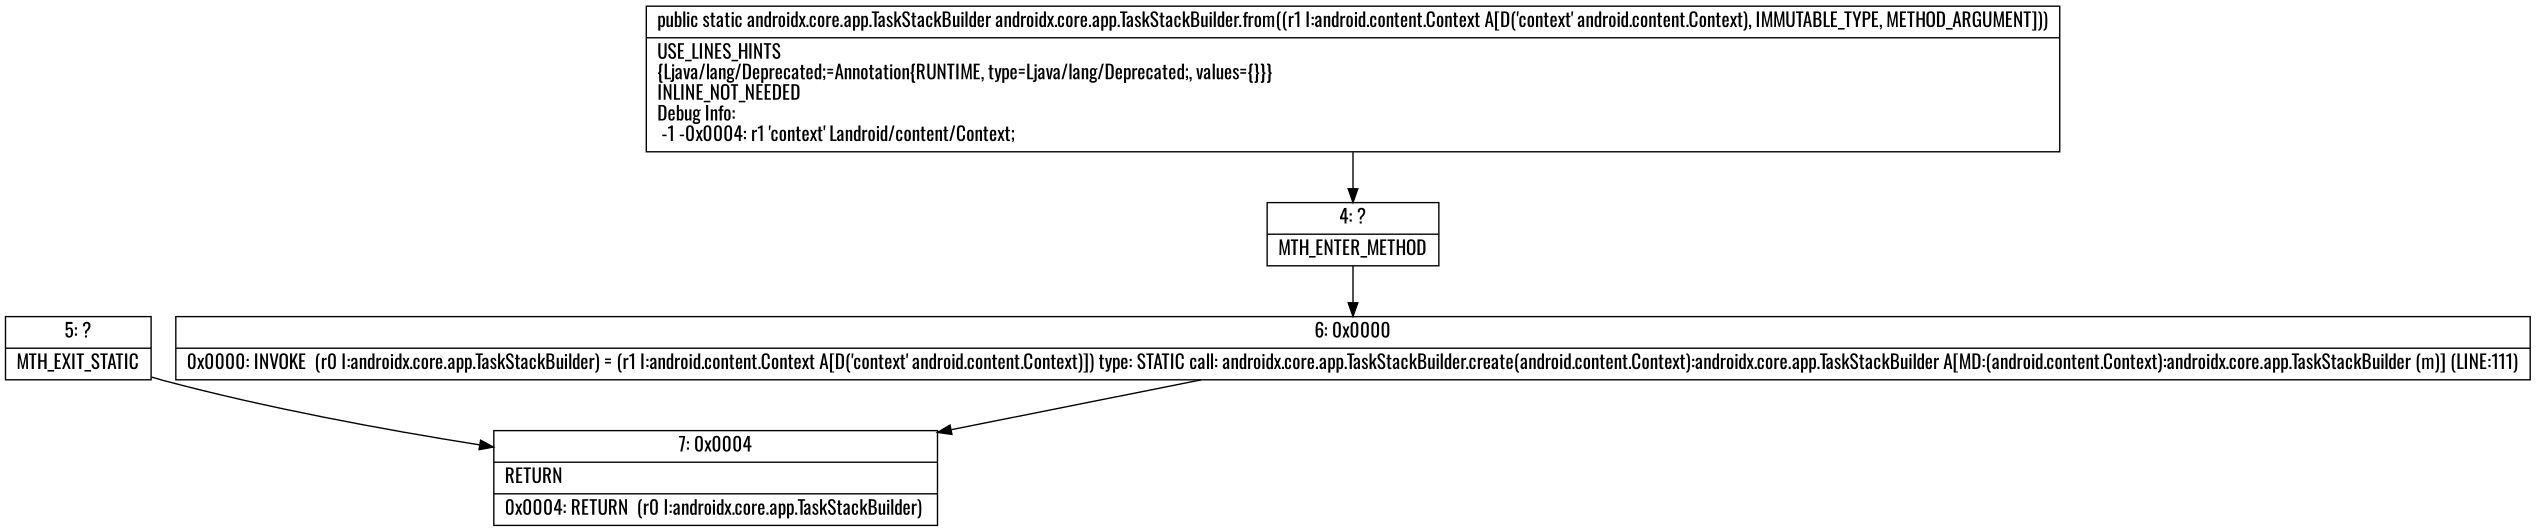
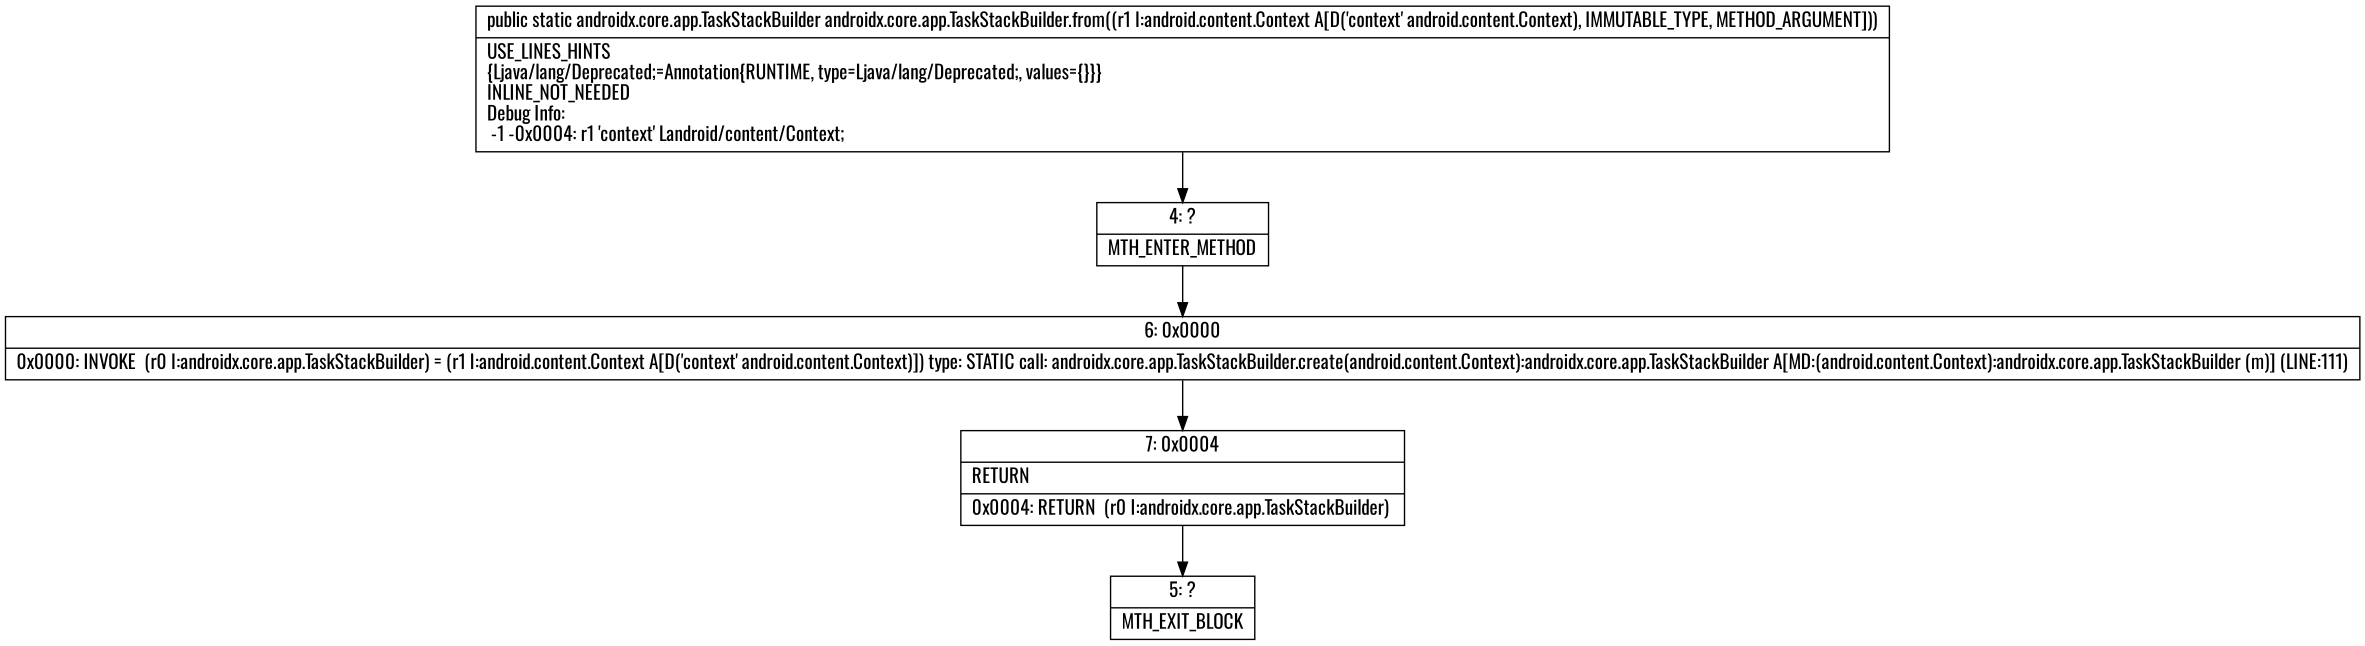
node "5: ?": text "MTH_EXIT_STATIC" -> "MTH_EXIT_BLOCK"
edge "5: ?" -> "7: 0x0004": reversed
